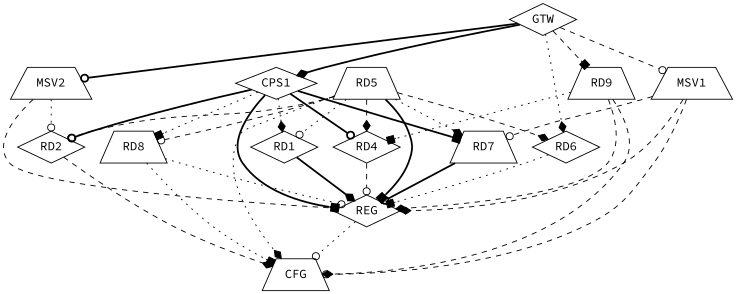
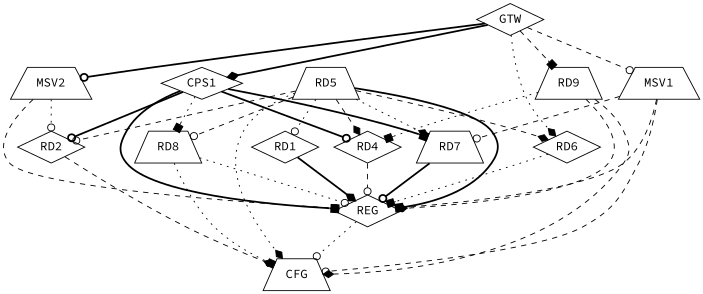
edge "CPS1" -> "RD1": removed
